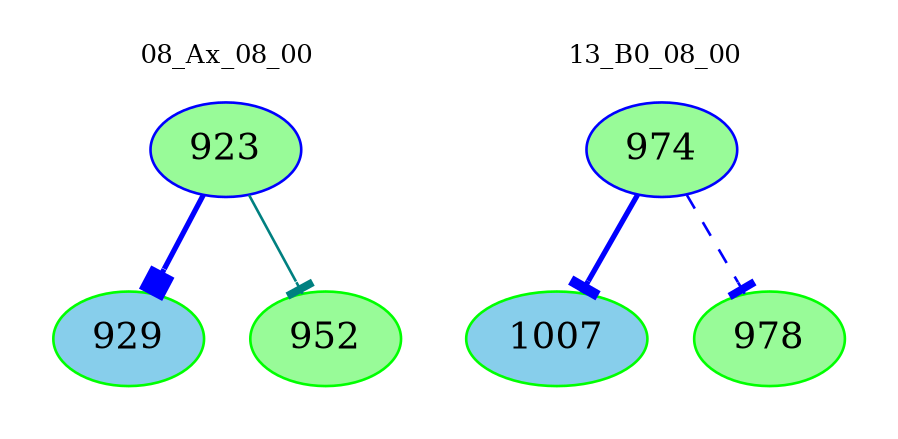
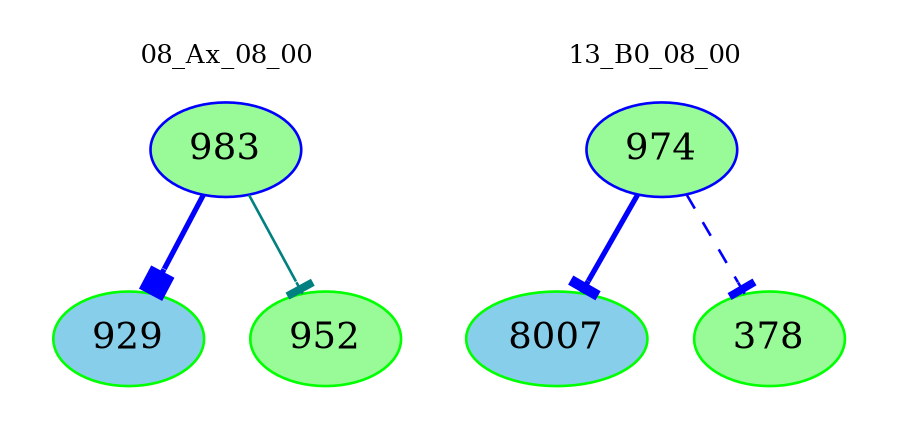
node "923": label "923" -> "983"
node "1007": label "1007" -> "8007"
node "978": label "978" -> "378"
